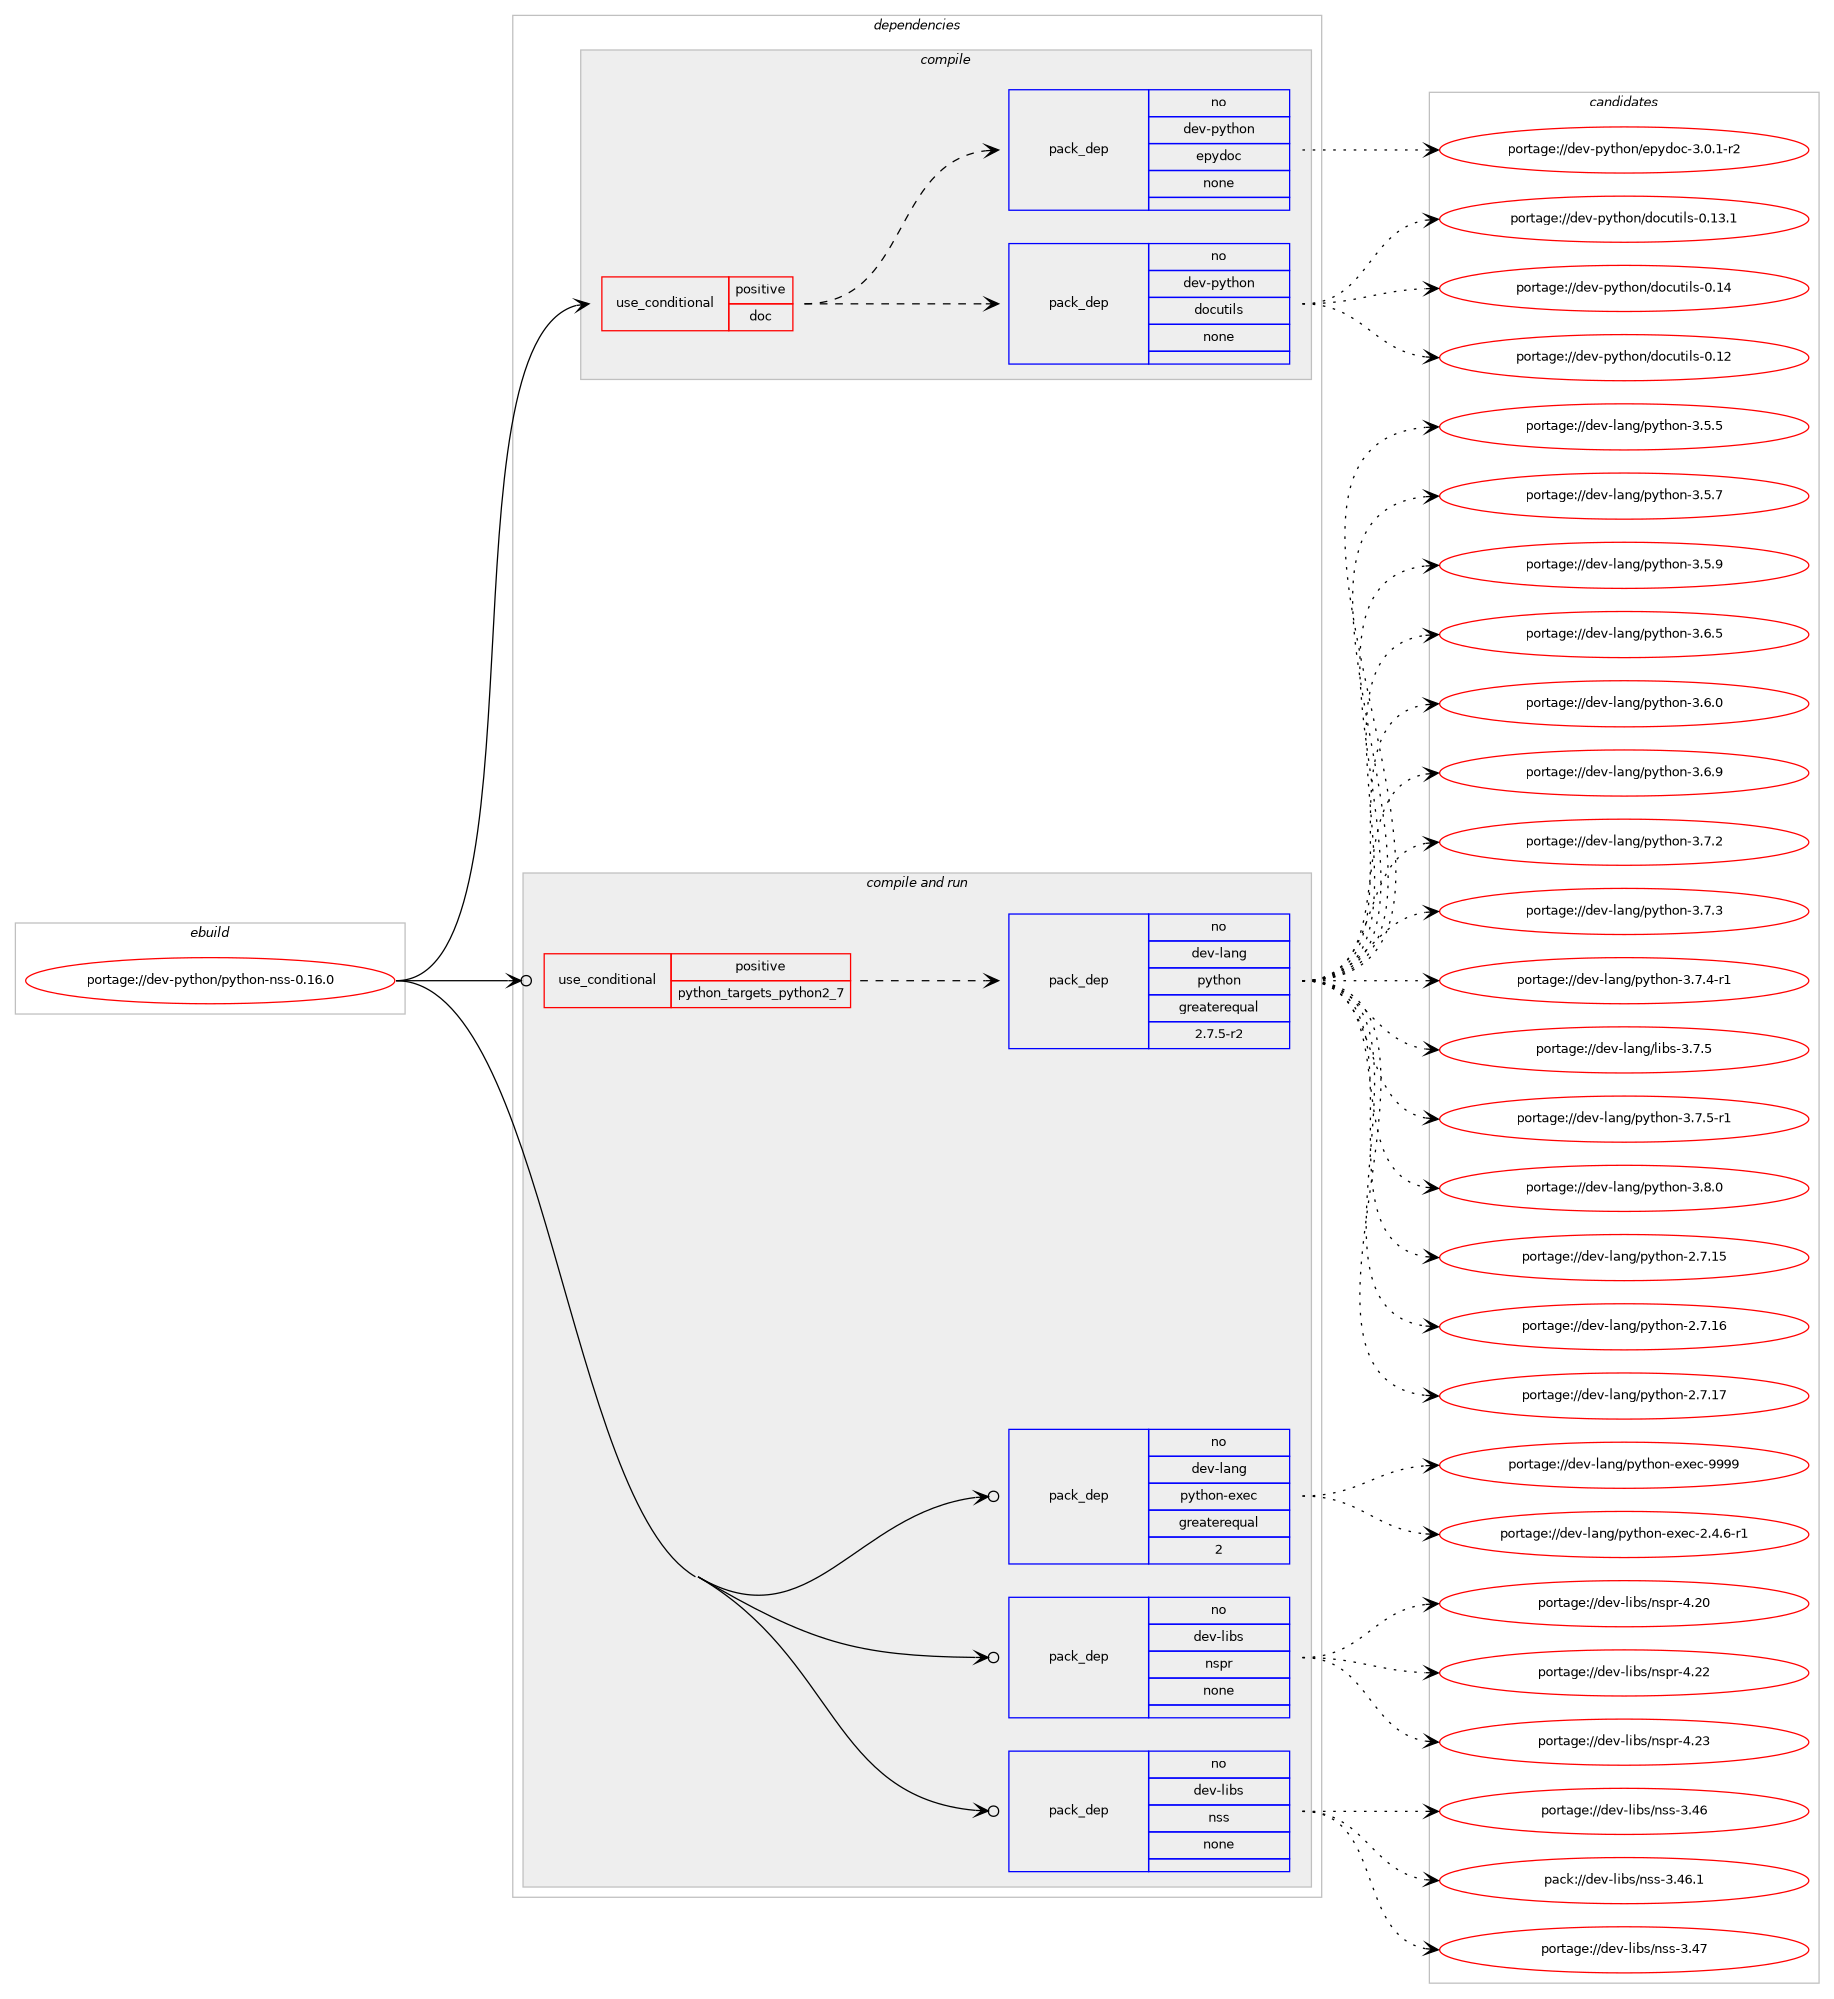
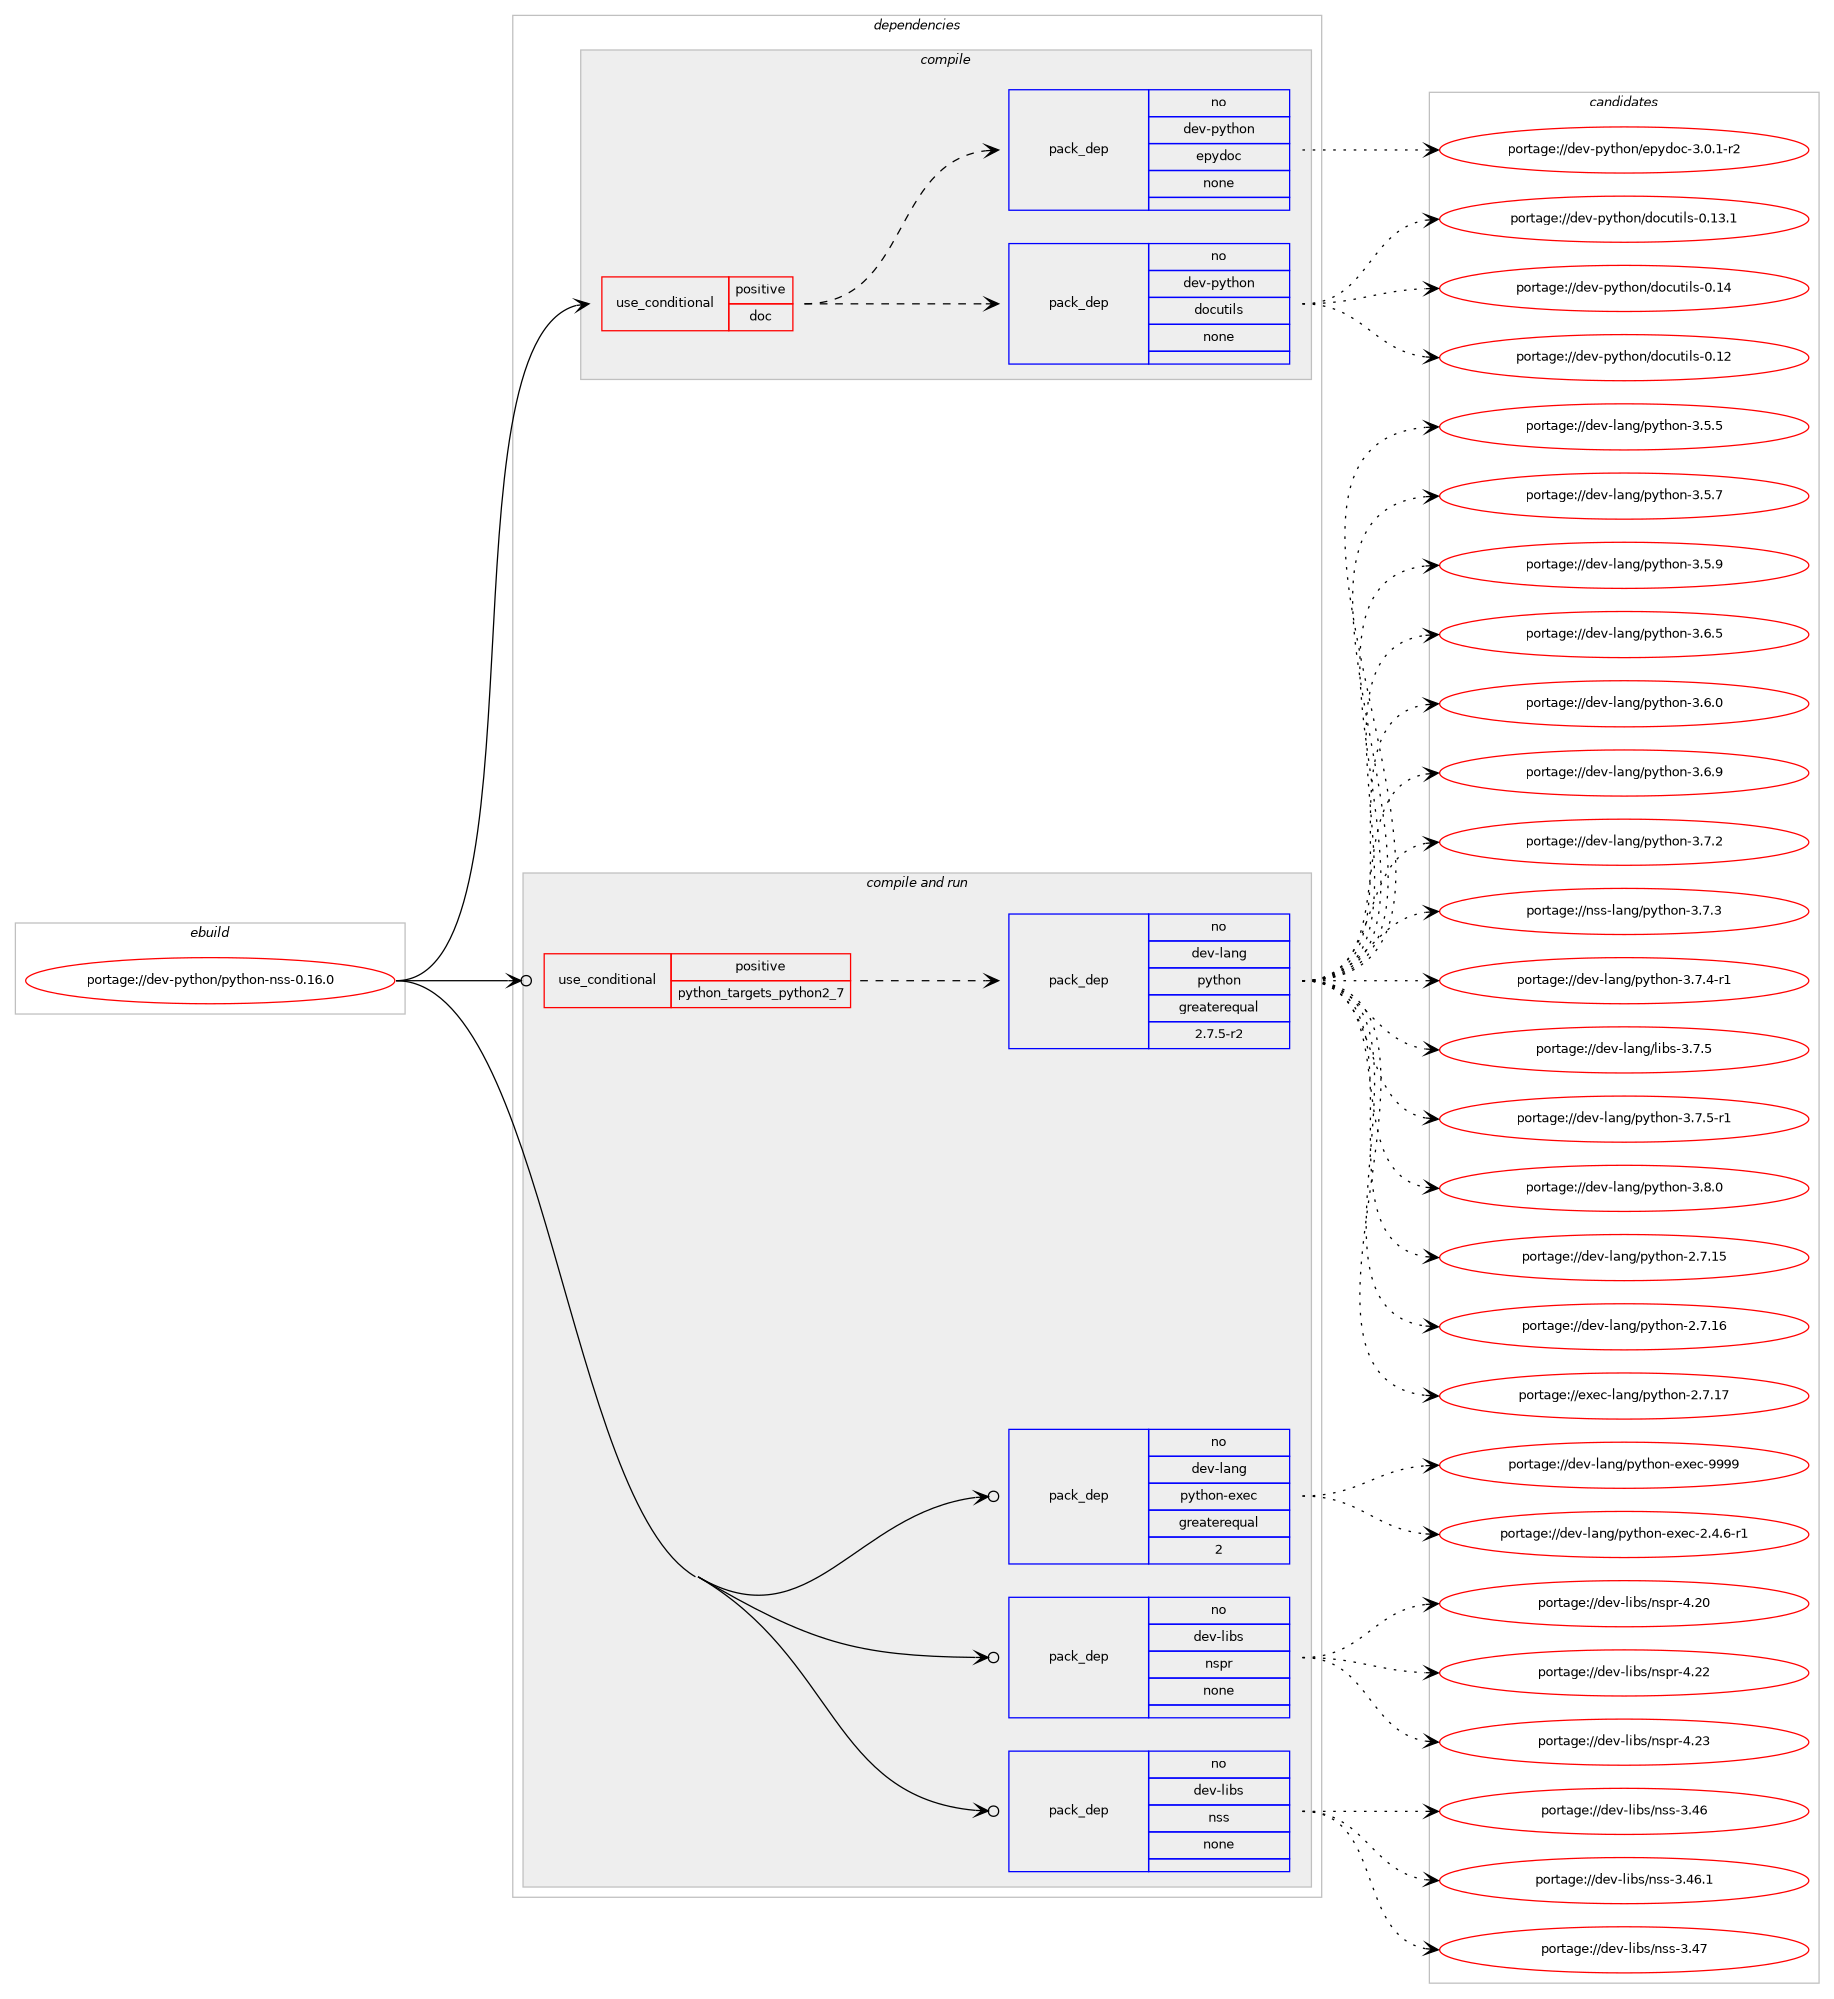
node "portage://dev-lang/python-3.7.3": label "portage://dev-lang/python-3.7.3" -> "portage://nss-lang/python-3.7.3"
node "portage://dev-lang/python-2.7.17": label "portage://dev-lang/python-2.7.17" -> "portage://exec-lang/python-2.7.17"
node "pack://dev-libs/nss-3.46.1": label "pack://dev-libs/nss-3.46.1" -> "portage://dev-libs/nss-3.46.1"
